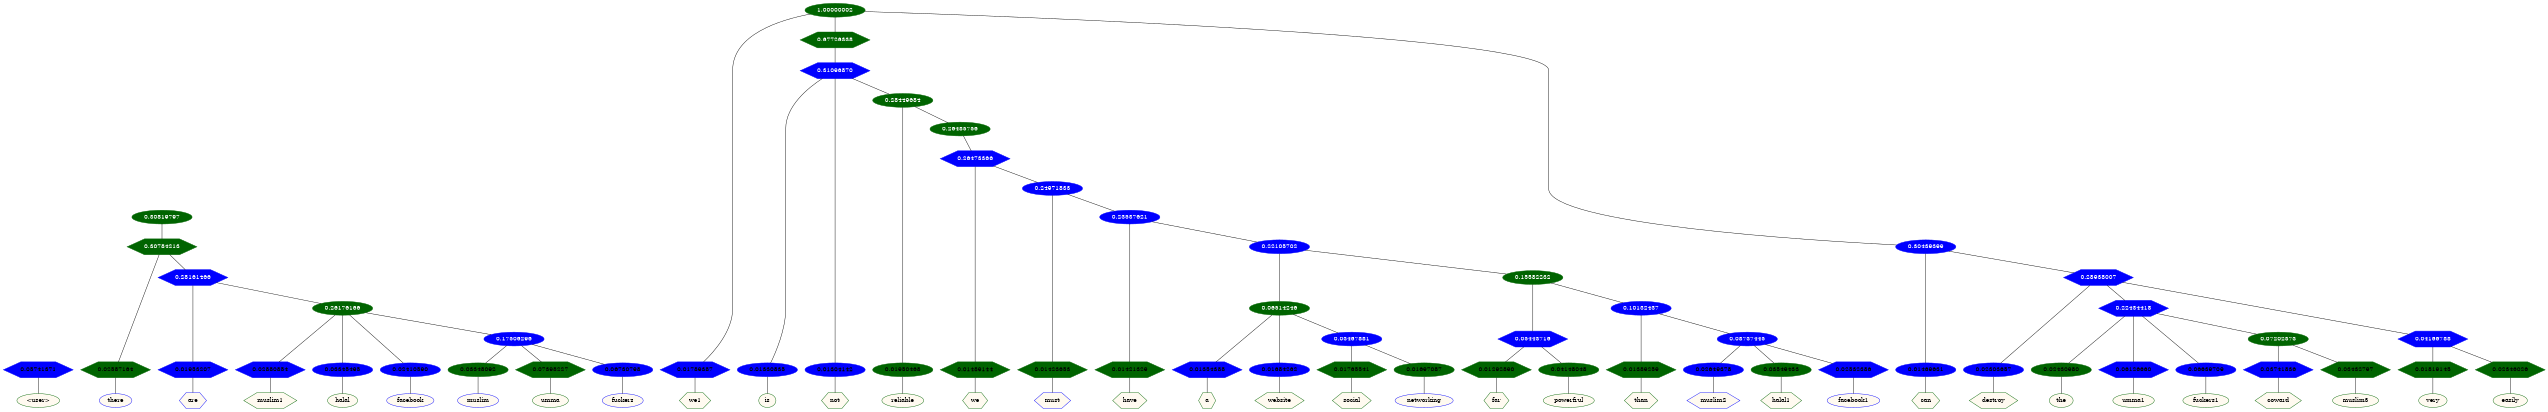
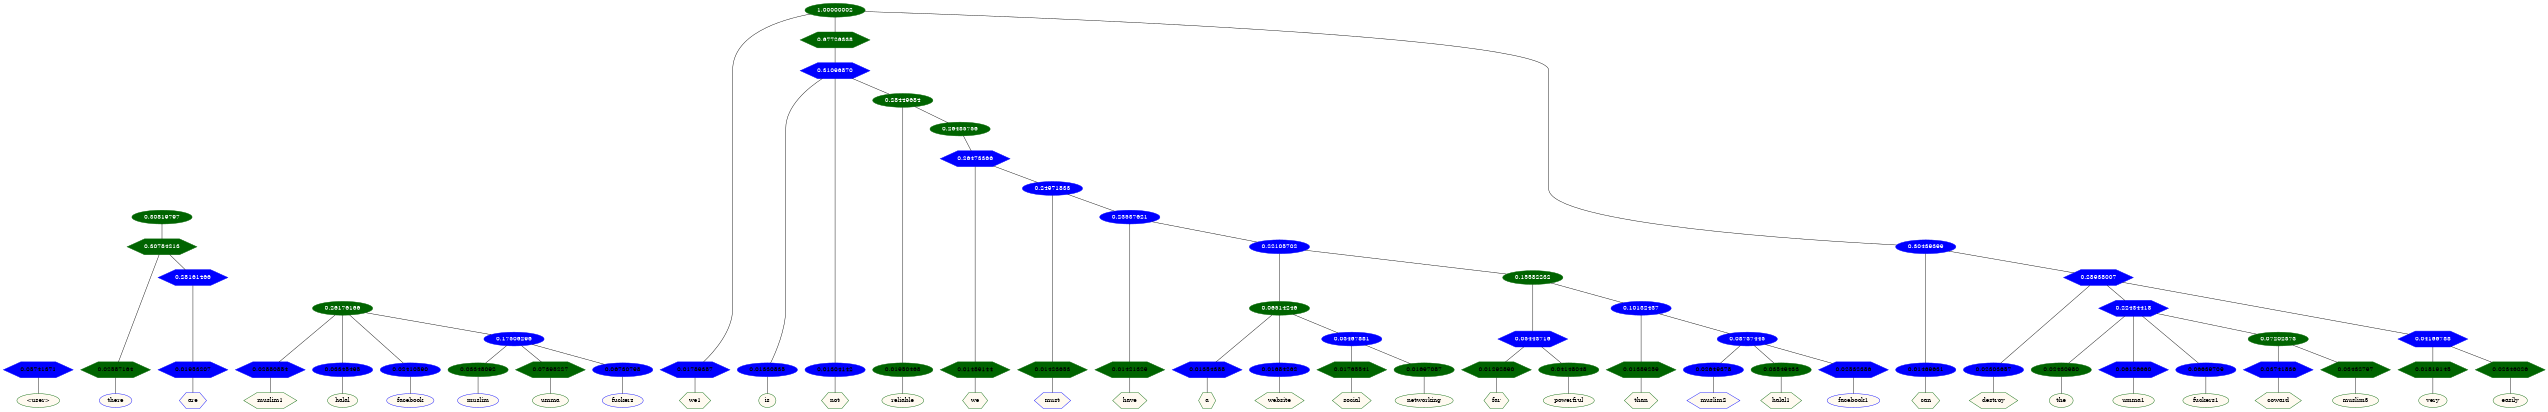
edge "0.28161466" -- "0.26176166": removed
node "networking": color blue -> darkgreen
